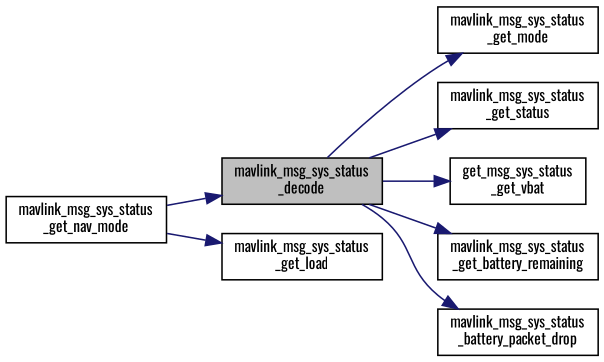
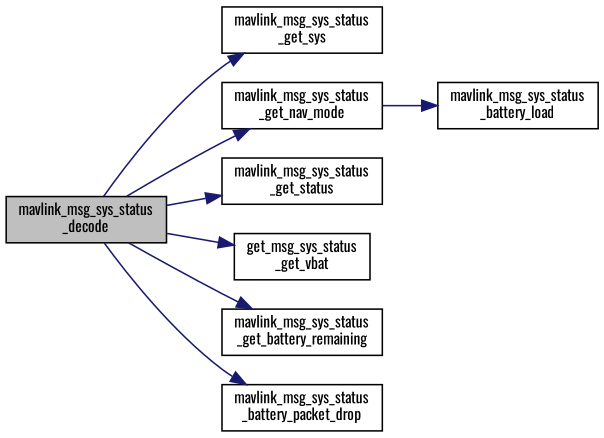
node "mavlink_msg_sys_status _get_mode": label "mavlink_msg_sys_status _get_mode" -> "mavlink_msg_sys_status _get_sys"
edge "mavlink_msg_sys_status _get_nav_mode" -> "mavlink_msg_sys_status _decode": reversed
node "mavlink_msg_sys_status _get_load": label "mavlink_msg_sys_status _get_load" -> "mavlink_msg_sys_status _battery_load"
